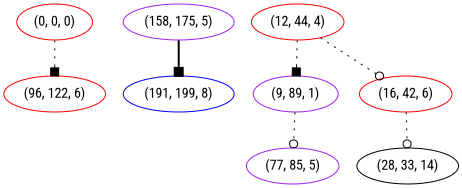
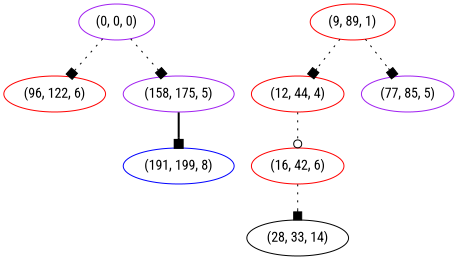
node "(0, 0, 0)": color red -> purple
edge "(12, 44, 4)" -> "(9, 89, 1)": reversed
edge "(0, 0, 0)" -> "(158, 175, 5)": added
node "(9, 89, 1)": color purple -> red
edge "(9, 89, 1)" -> "(77, 85, 5)": arrowhead odot -> box
edge "(16, 42, 6)" -> "(28, 33, 14)": arrowhead odot -> box
